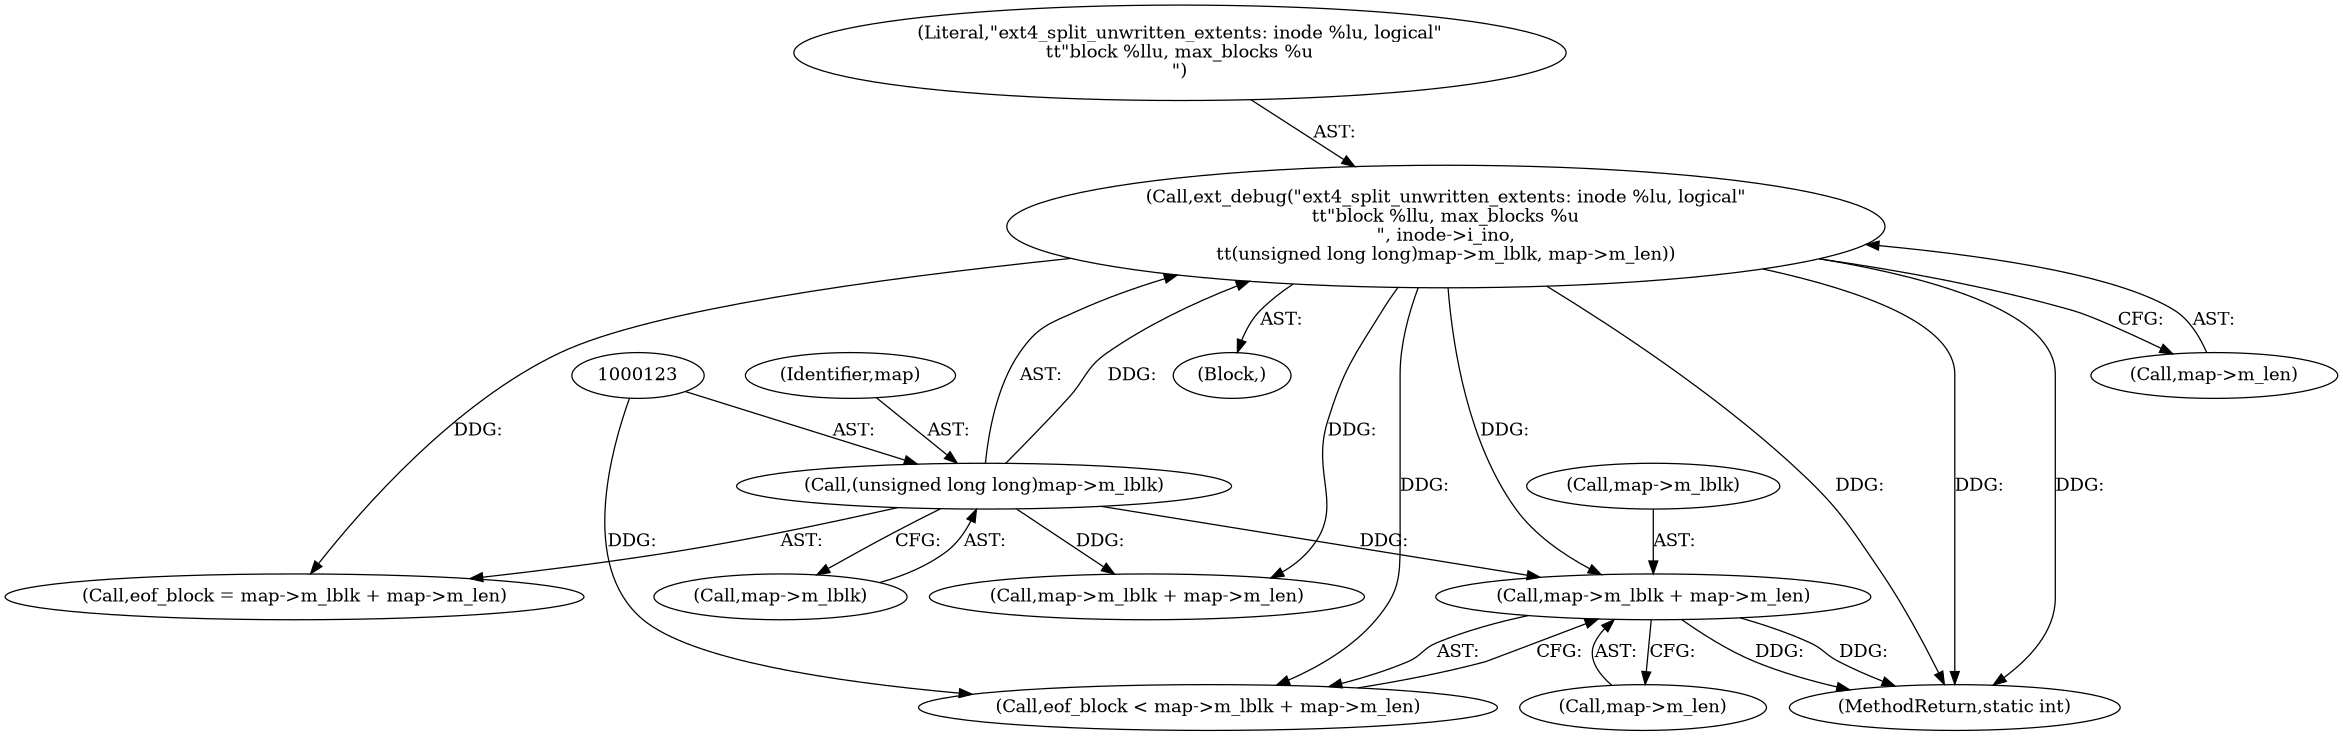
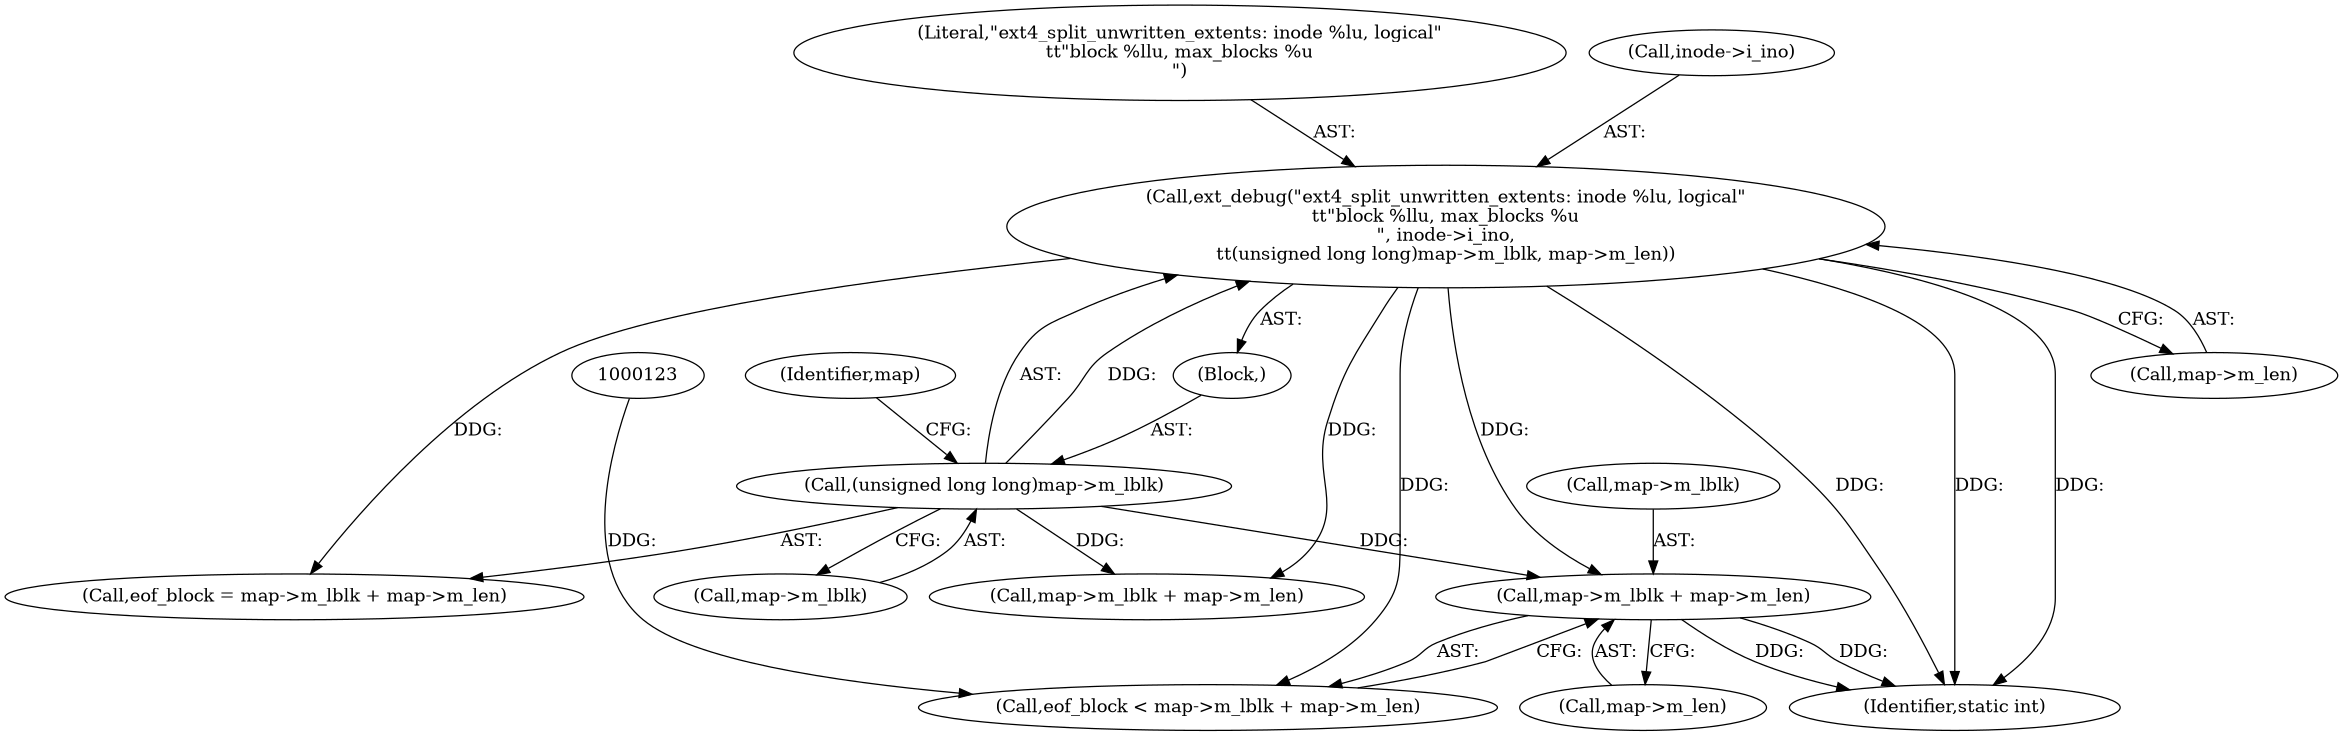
node "(Call,inode->i_ino)": added
edge "1000123" -> "(Call,(unsigned long long)map->m_lblk)": now "(Block,)" -> "(Call,(unsigned long long)map->m_lblk)"
edge "(Identifier,map)" -> "(Call,(unsigned long long)map->m_lblk)": label "AST: " -> "CFG: "
node "(MethodReturn,static int)": label "(MethodReturn,static int)" -> "(Identifier,static int)"
